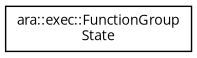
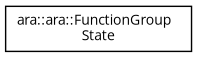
node "ara::exec::FunctionGroup State": label "ara::exec::FunctionGroup State" -> "ara::ara::FunctionGroup State"
